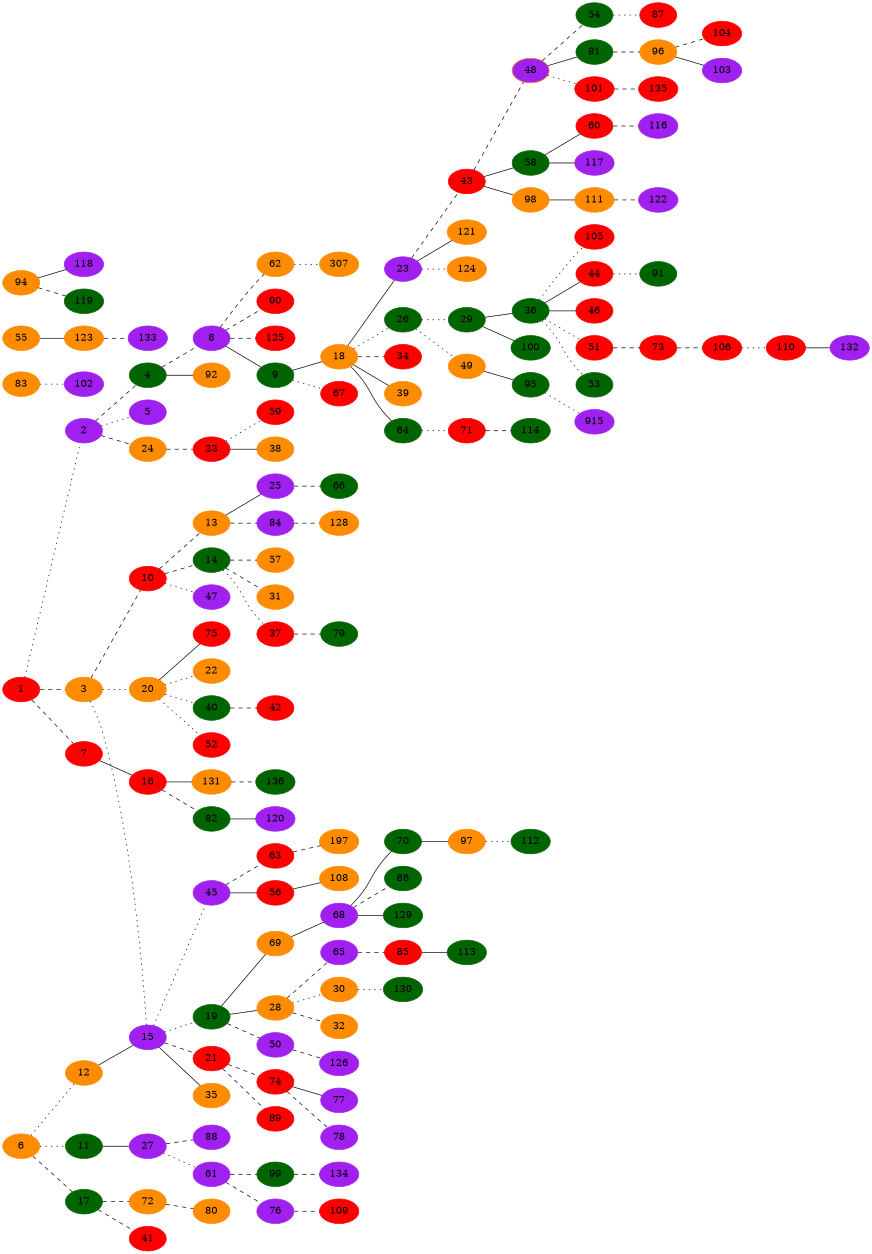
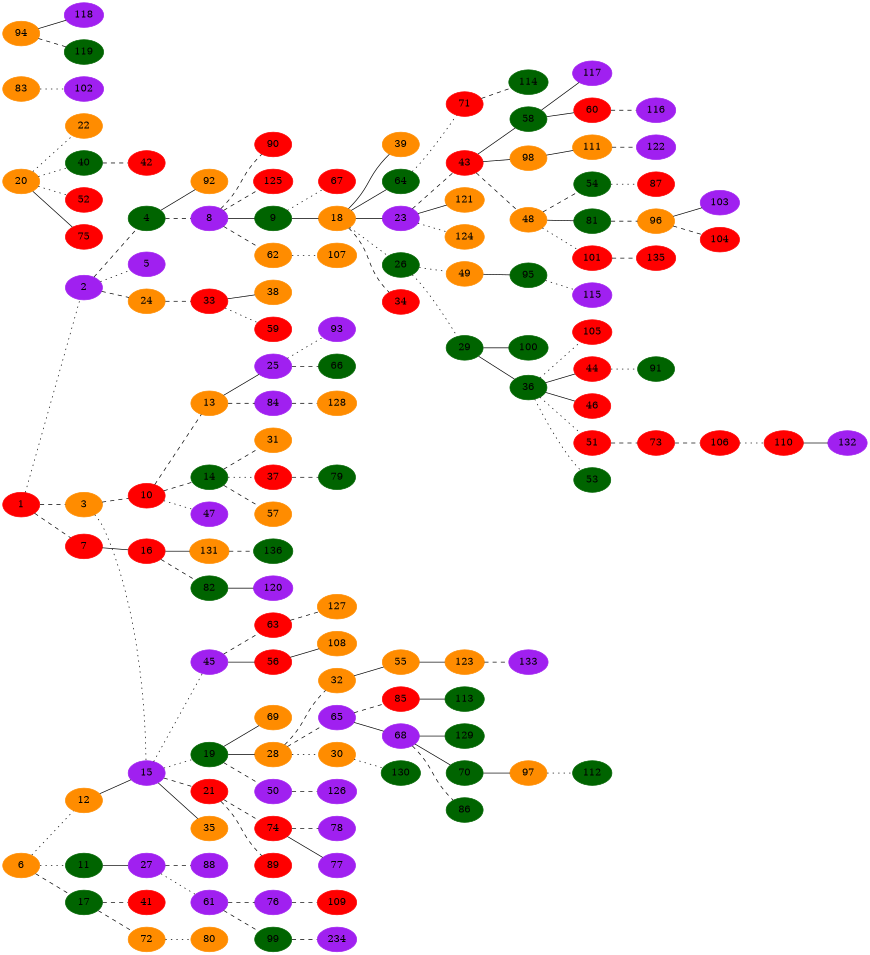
node "48": fillcolor purple -> darkorange
node "307": label "307" -> "107"
node "93": added
node "915": label "915" -> "115"
edge "55" -- "32": added
edge "3" -- "20": removed
node "197": label "197" -> "127"
edge "68" -- "69": now "68" -- "65"
node "134": label "134" -> "234"
edge "72" -- "80": style dashed -> dotted
